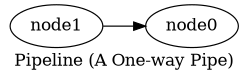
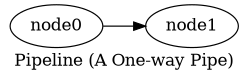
edge "node1" -> "node0": reversed
